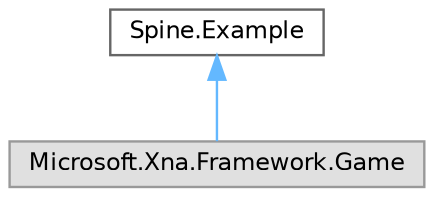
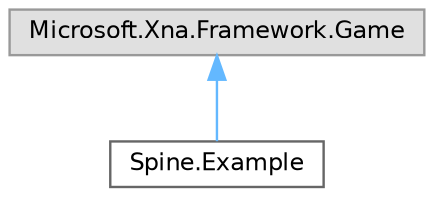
edge "Microsoft.Xna.Framework.Game" -> "Spine.Example": reversed
